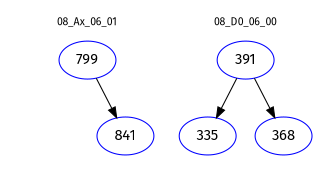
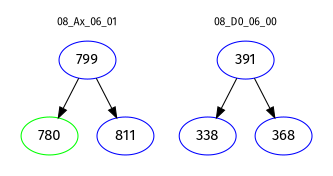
node "780": added
node "841": label "841" -> "811"
node "335": label "335" -> "338"
